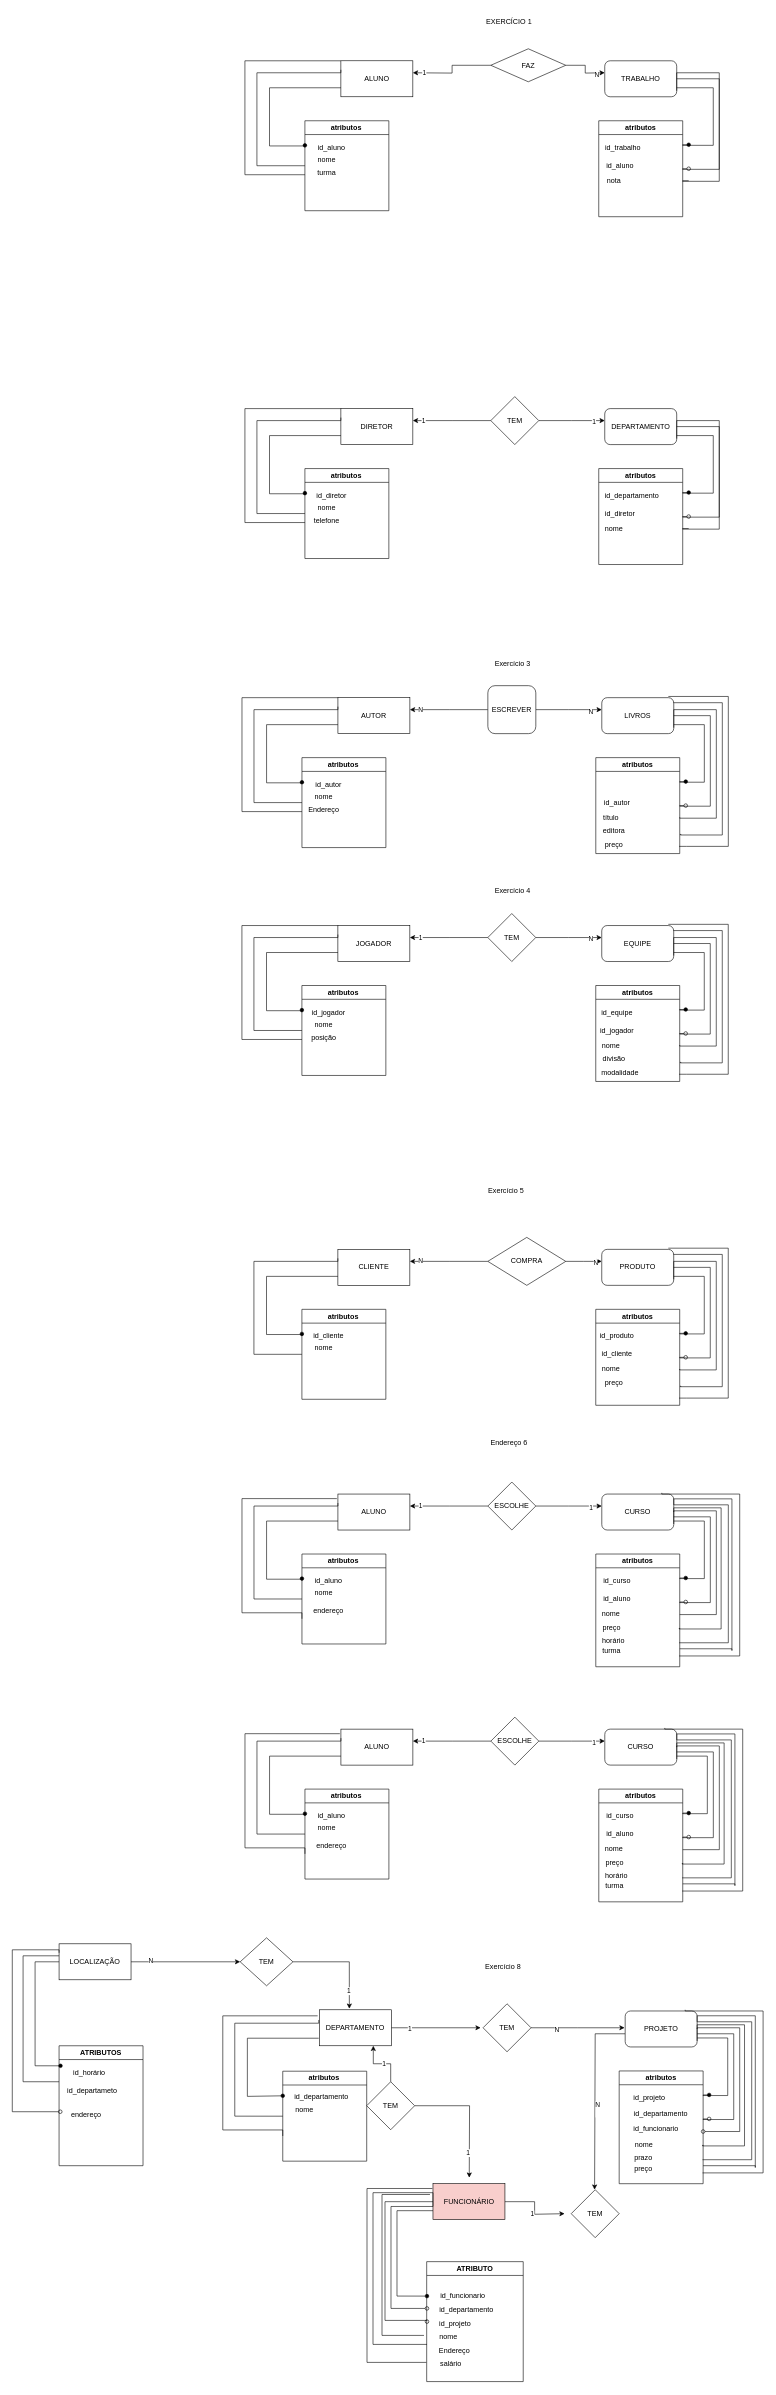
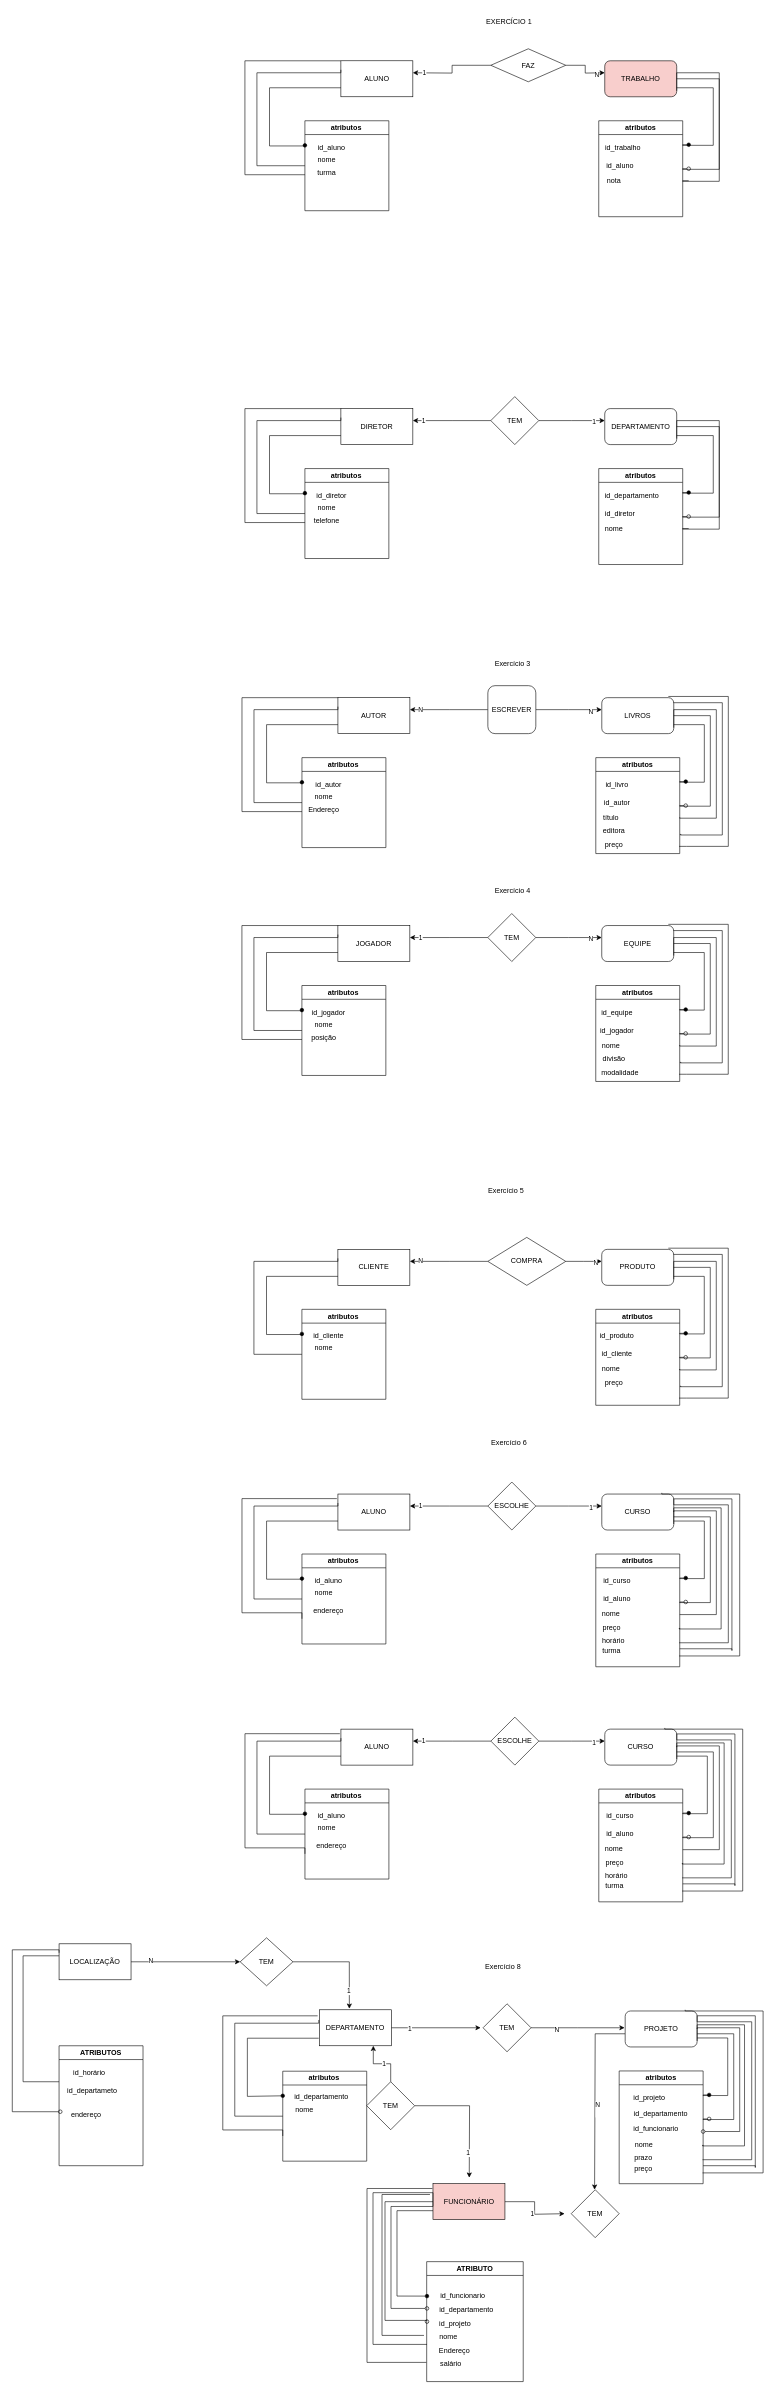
node "TRABALHO": fillcolor #ffffff -> #f8cecc
node "id_livro": added
node "Endereço 6": label "Endereço 6" -> "Exercício 6"
edge "LOCALIZAÇÃO" -> "id_horário": removed
